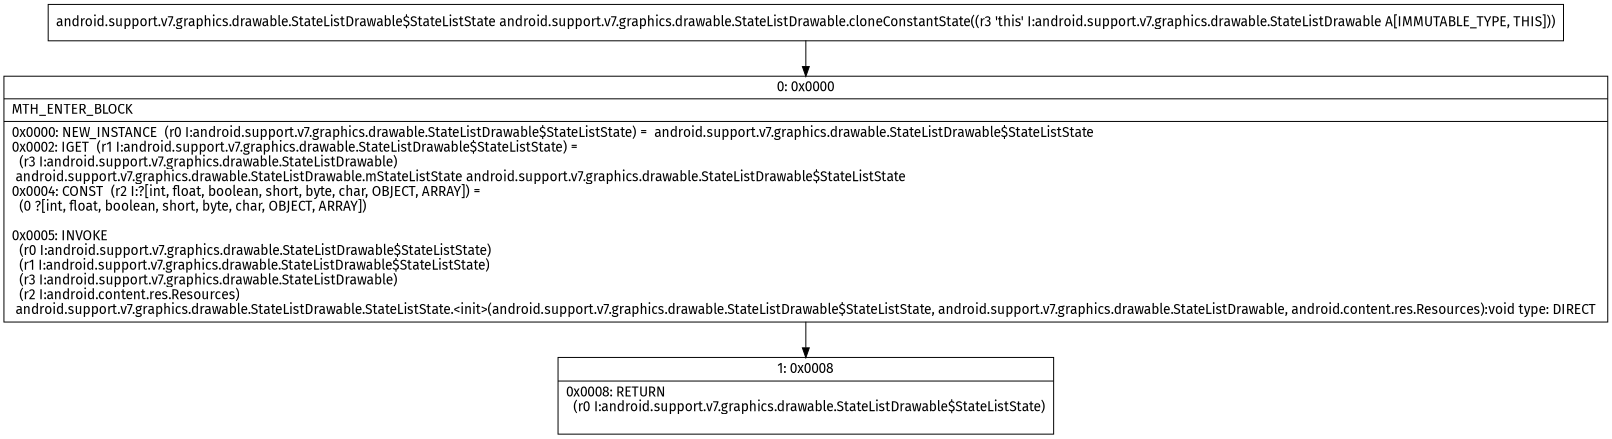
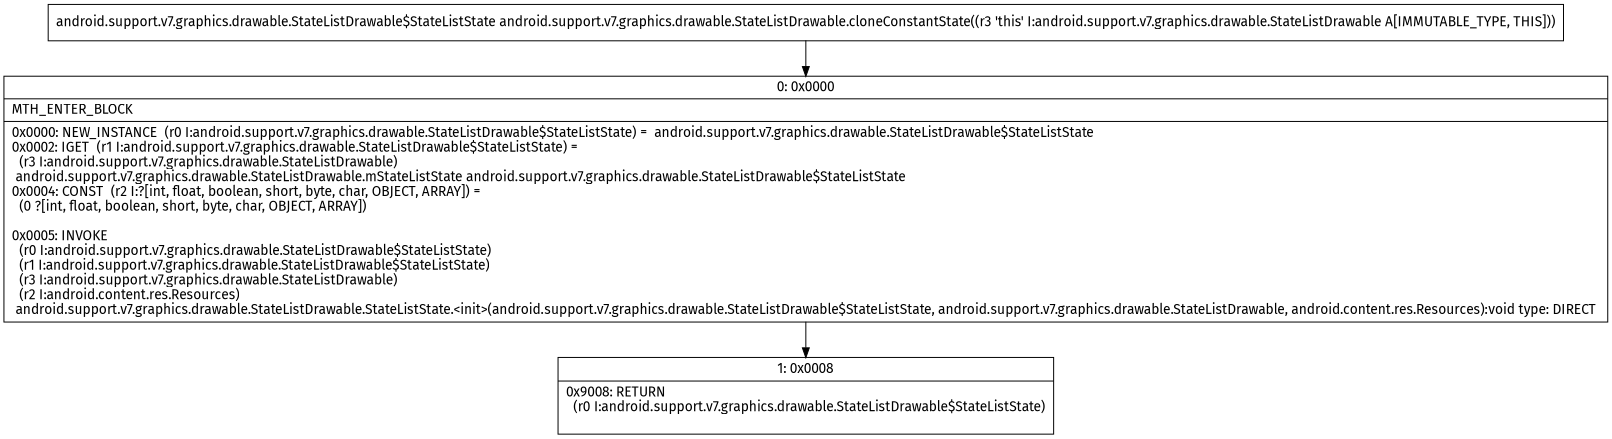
node "1: 0x0008": text "0x0008: RETURN" -> "0x9008: RETURN"
